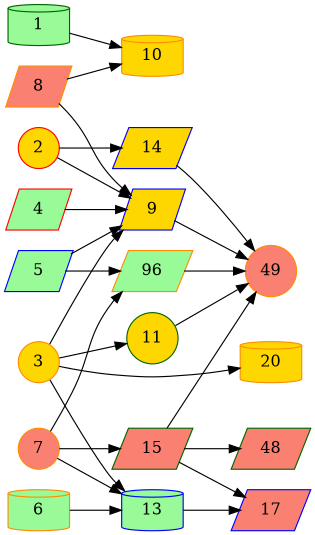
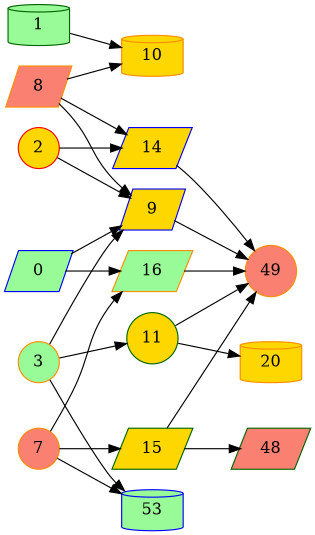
edge "8" -> "14": added
node "4": removed
node "5": label "5" -> "0"
node "96": label "96" -> "16"
node "3": fillcolor gold -> palegreen
edge "3" -> "20": now "11" -> "20"
node "15": fillcolor salmon -> gold
node "6": removed
node "13": label "13" -> "53"
node "17": removed
